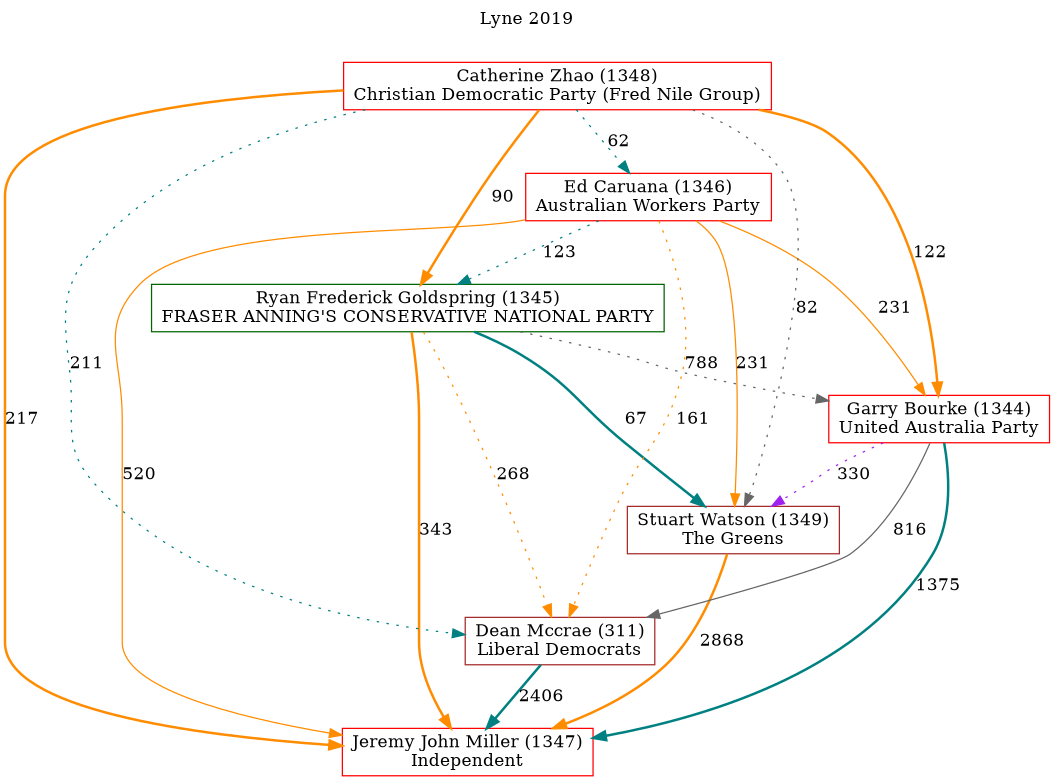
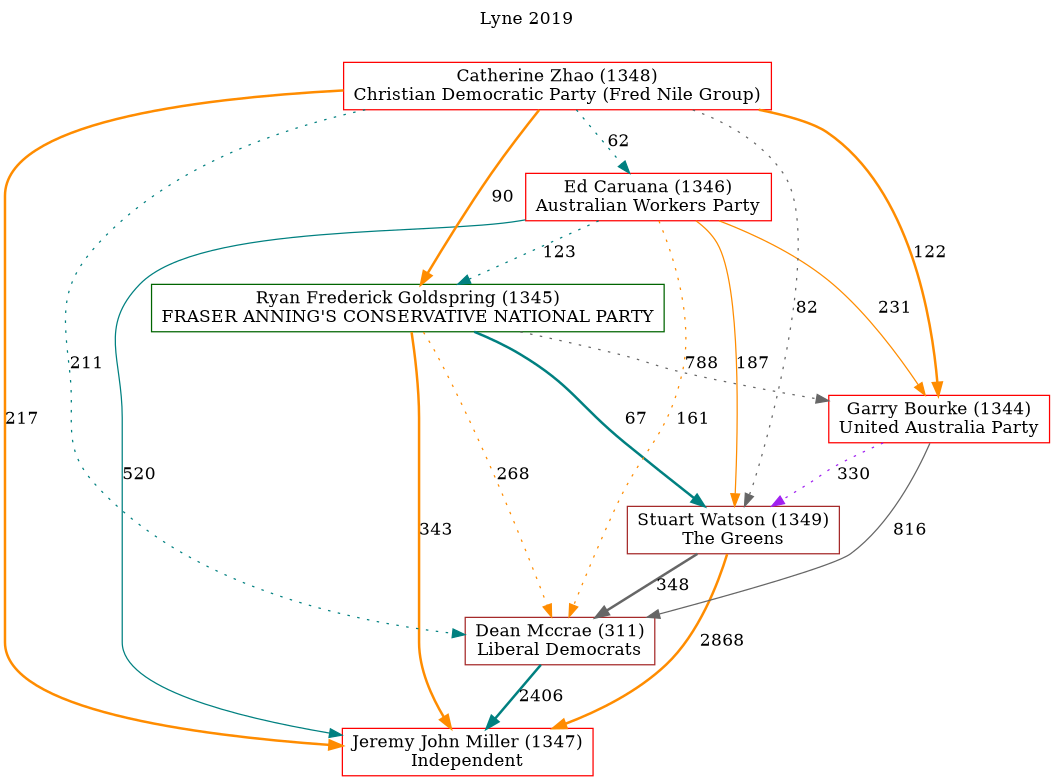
edge "Ed Caruana (1346) Australian Workers Party" -> "Stuart Watson (1349) The Greens": label "231" -> "187"
edge "Ed Caruana (1346) Australian Workers Party" -> "Jeremy John Miller (1347) Independent": color darkorange -> teal
edge "Stuart Watson (1349) The Greens" -> "Dean Mccrae (311) Liberal Democrats": added, label "348"
edge "Garry Bourke (1344) United Australia Party" -> "Jeremy John Miller (1347) Independent": removed, label "1375"
